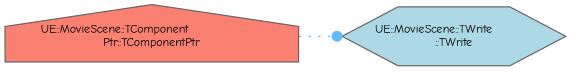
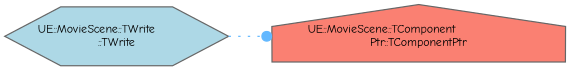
edge "UE::MovieScene::TComponent Ptr::TComponentPtr" -> "UE::MovieScene::TWrite ::TWrite": reversed
